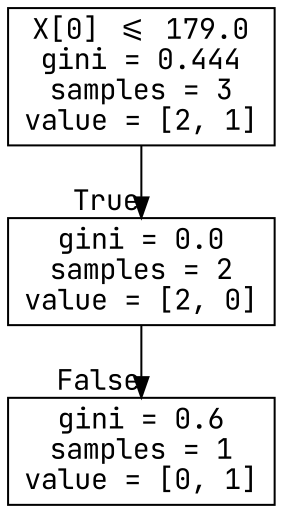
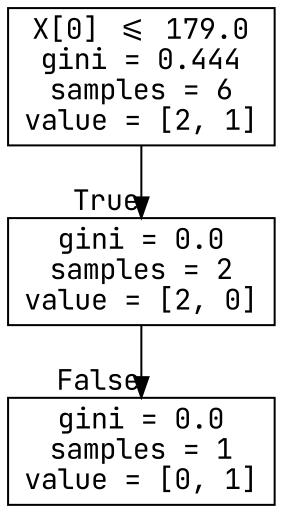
node "X[0] <= 179.0 gini = 0.444 samples = 3 value = [2, 1]": label "X[0] <= 179.0 gini = 0.444 samples = 3 value = [2, 1]" -> "X[0] <= 179.0 gini = 0.444 samples = 6 value = [2, 1]"
node "gini = 0.6 samples = 1 value = [0, 1]": label "gini = 0.6 samples = 1 value = [0, 1]" -> "gini = 0.0 samples = 1 value = [0, 1]"
